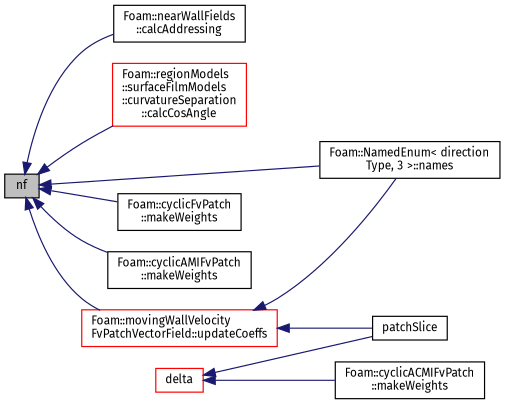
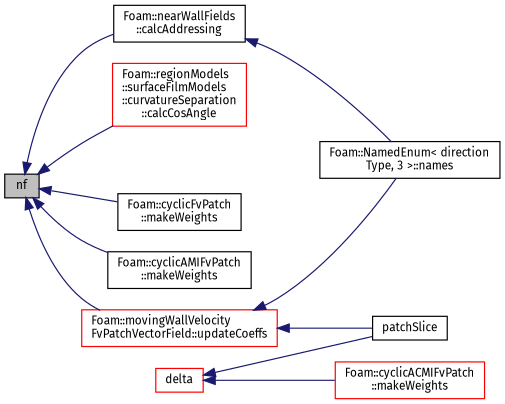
edge "Foam::NamedEnum< direction Type, 3 >::names" -> "nf": now "Foam::NamedEnum< direction Type, 3 >::names" -> "Foam::nearWallFields ::calcAddressing"
node "Foam::cyclicACMIFvPatch ::makeWeights": color black -> red
